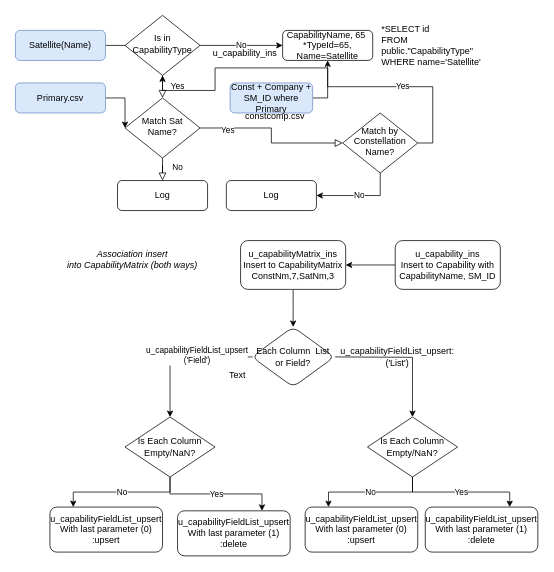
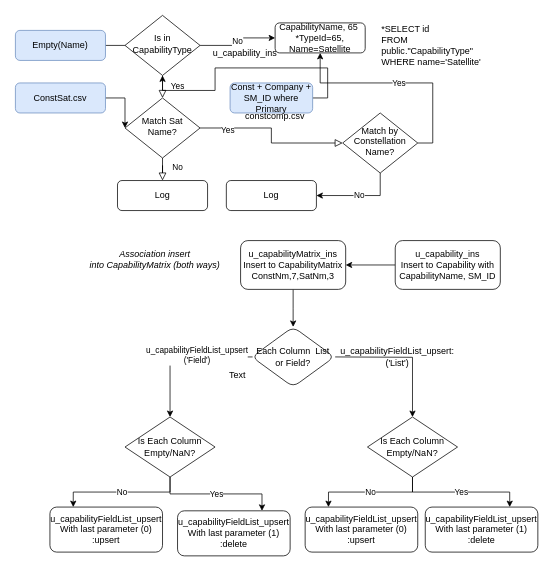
node "Satellite(Name)": label "Satellite(Name)" -> "Empty(Name)"
node "CapabilityName, 65 *TypeId=65, Name=Satellite": moved (327, 45) -> (320, 38)
node "Primary.csv": label "Primary.csv" -> "ConstSat.csv"
node "Association insert into CapabilityMatrix (both ways)": moved (132, 259) -> (155, 259)
